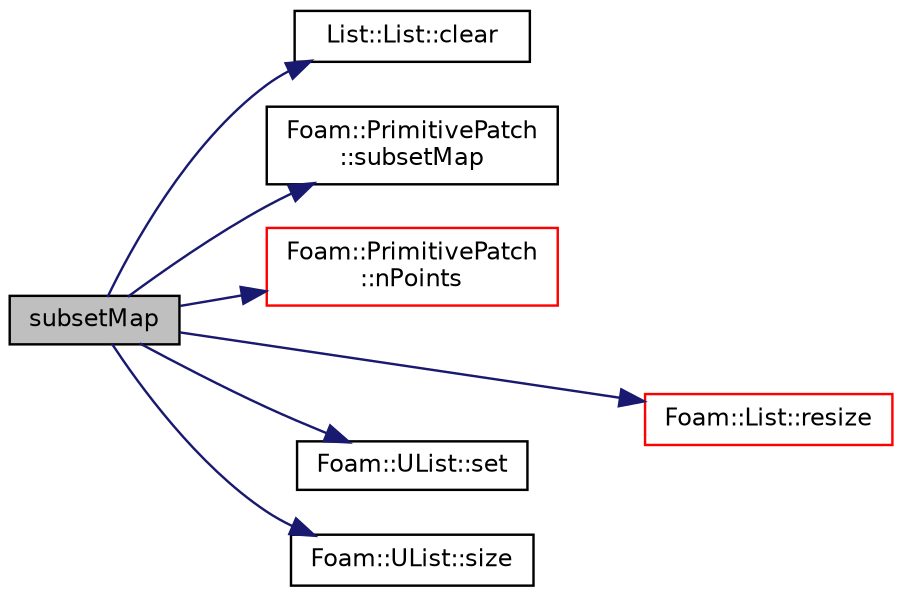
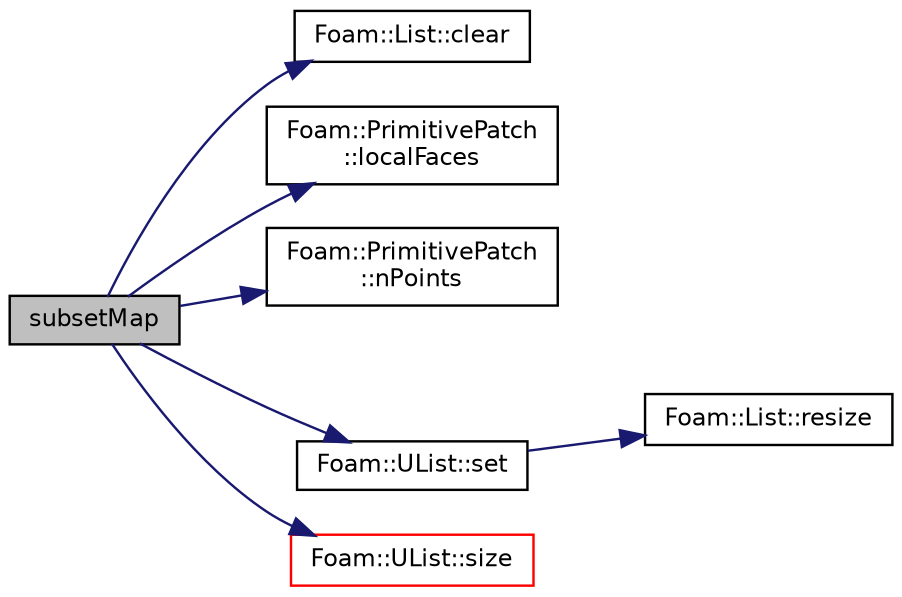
node "List::List::clear": label "List::List::clear" -> "Foam::List::clear"
node "Foam::PrimitivePatch ::subsetMap": label "Foam::PrimitivePatch ::subsetMap" -> "Foam::PrimitivePatch ::localFaces"
node "Foam::PrimitivePatch ::nPoints": color red -> black
edge "subsetMap" -> "Foam::List::resize": now "Foam::UList::set" -> "Foam::List::resize"
node "Foam::List::resize": color red -> black
node "Foam::UList::size": color black -> red
